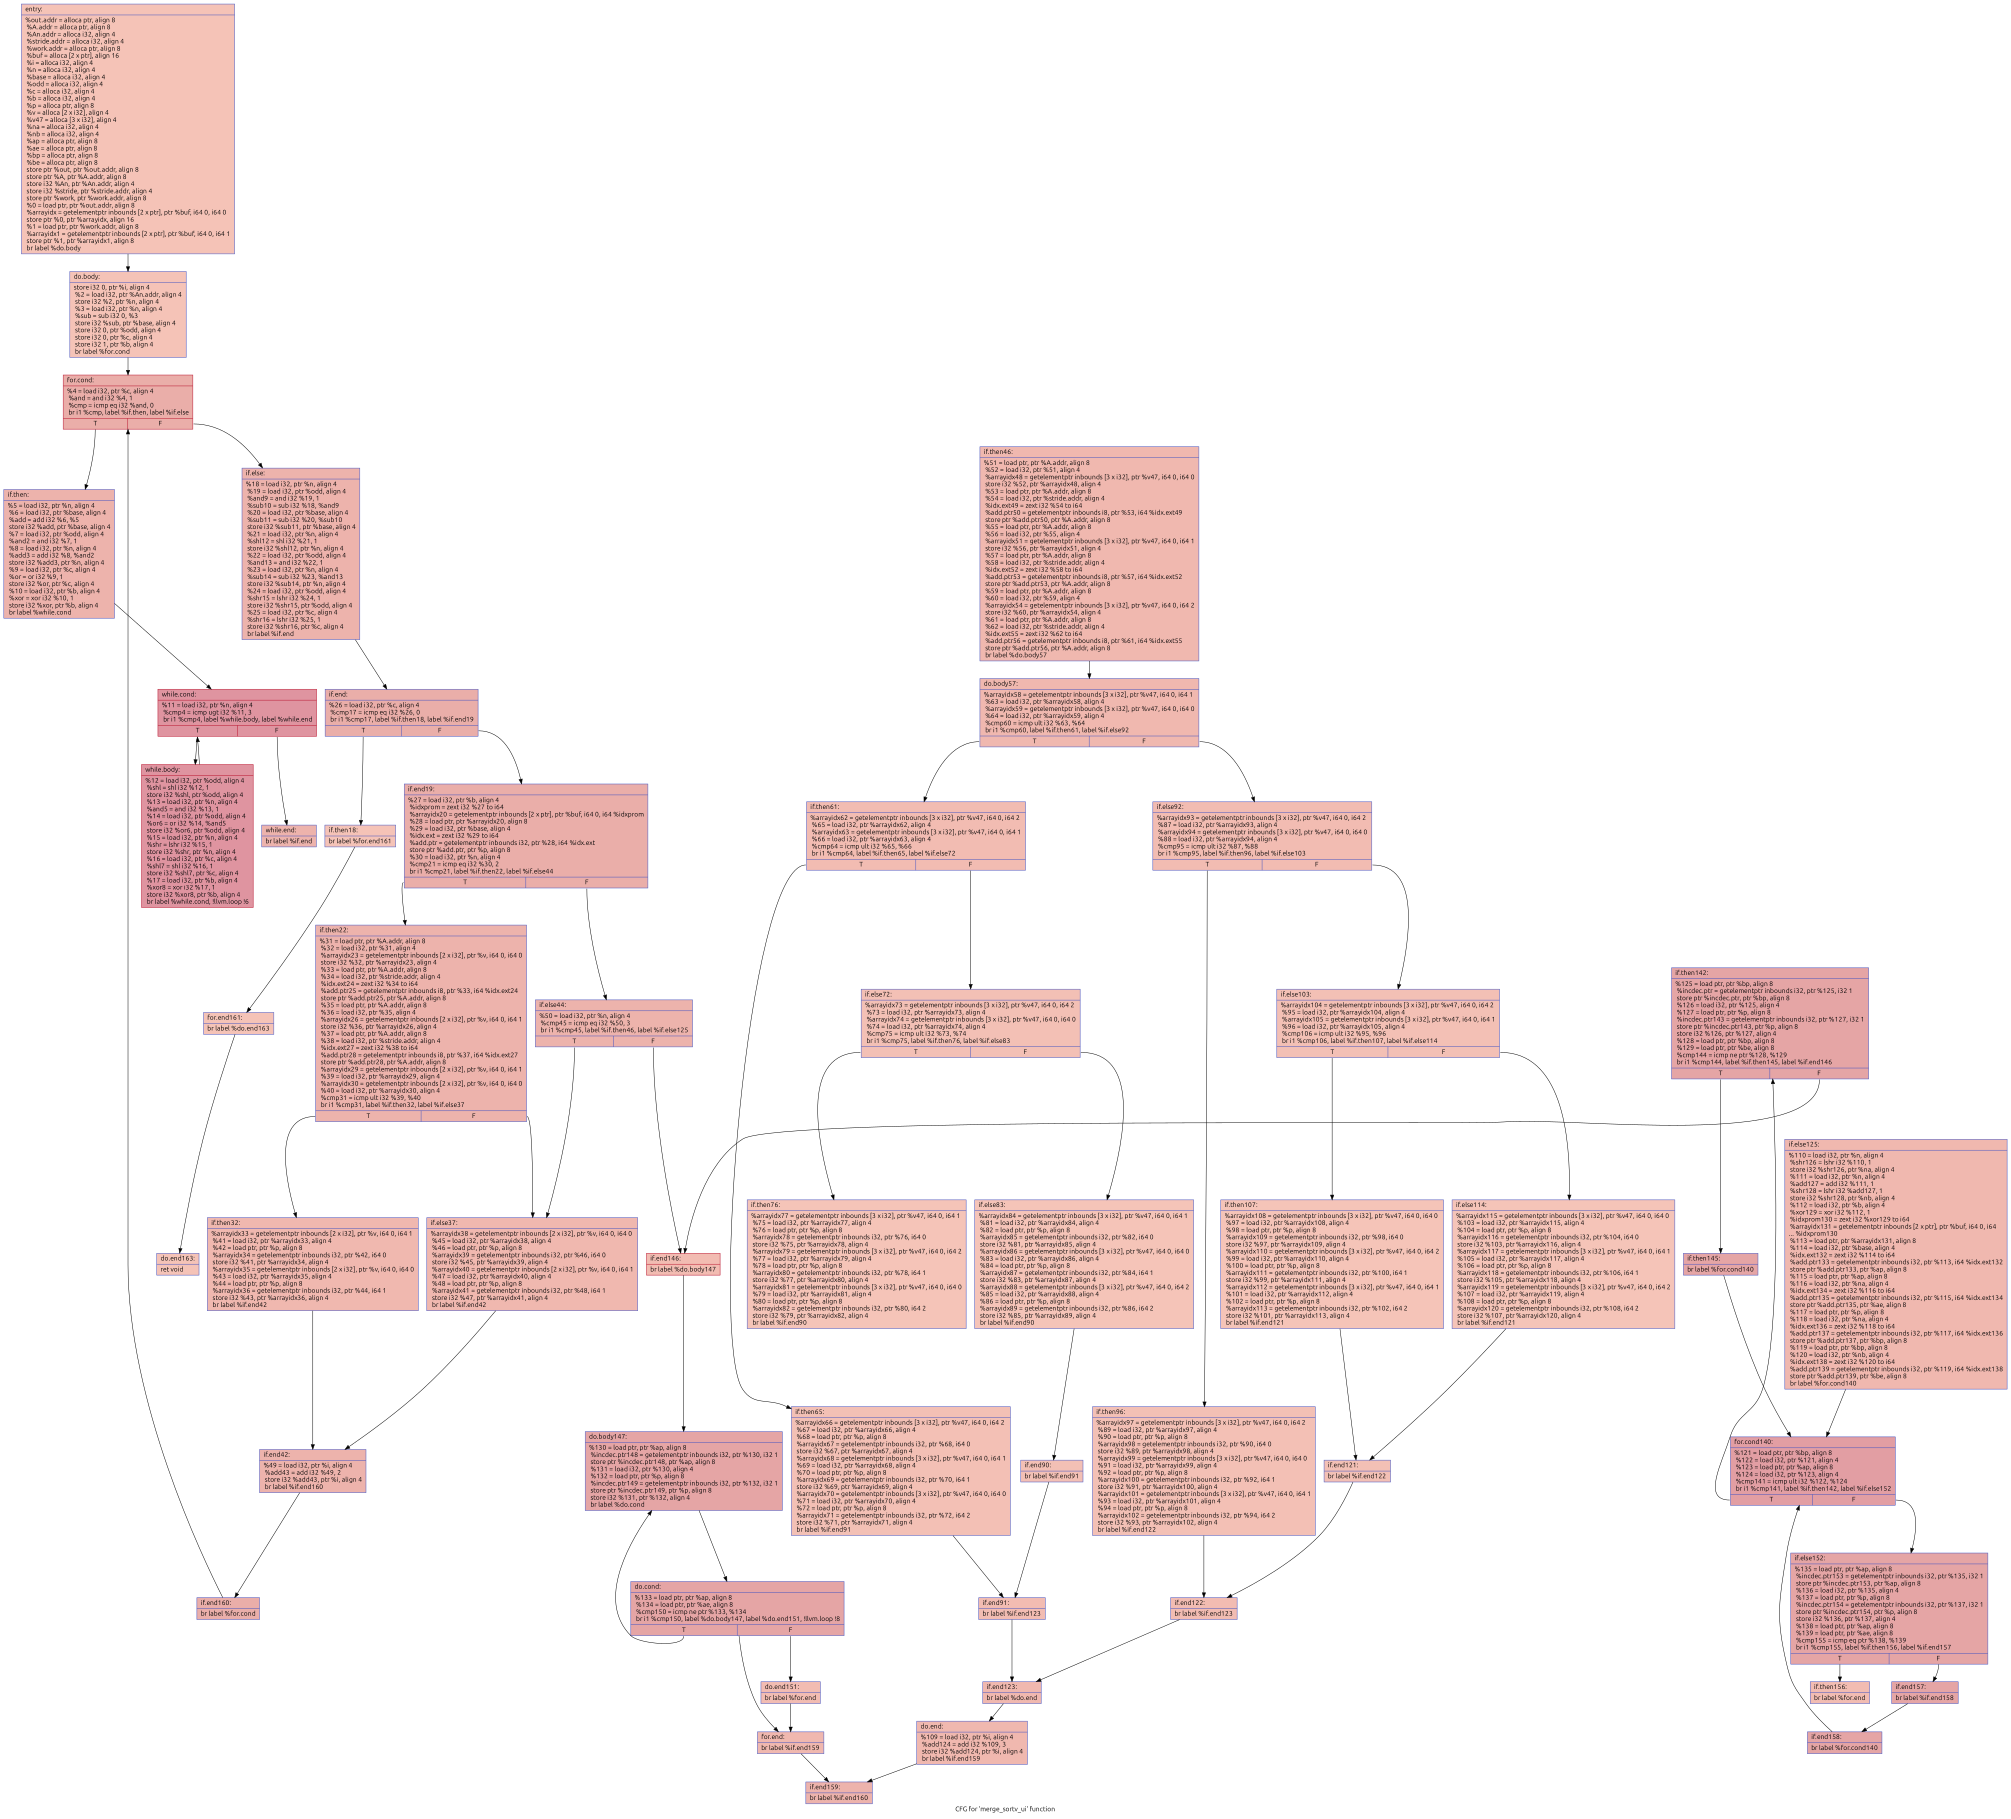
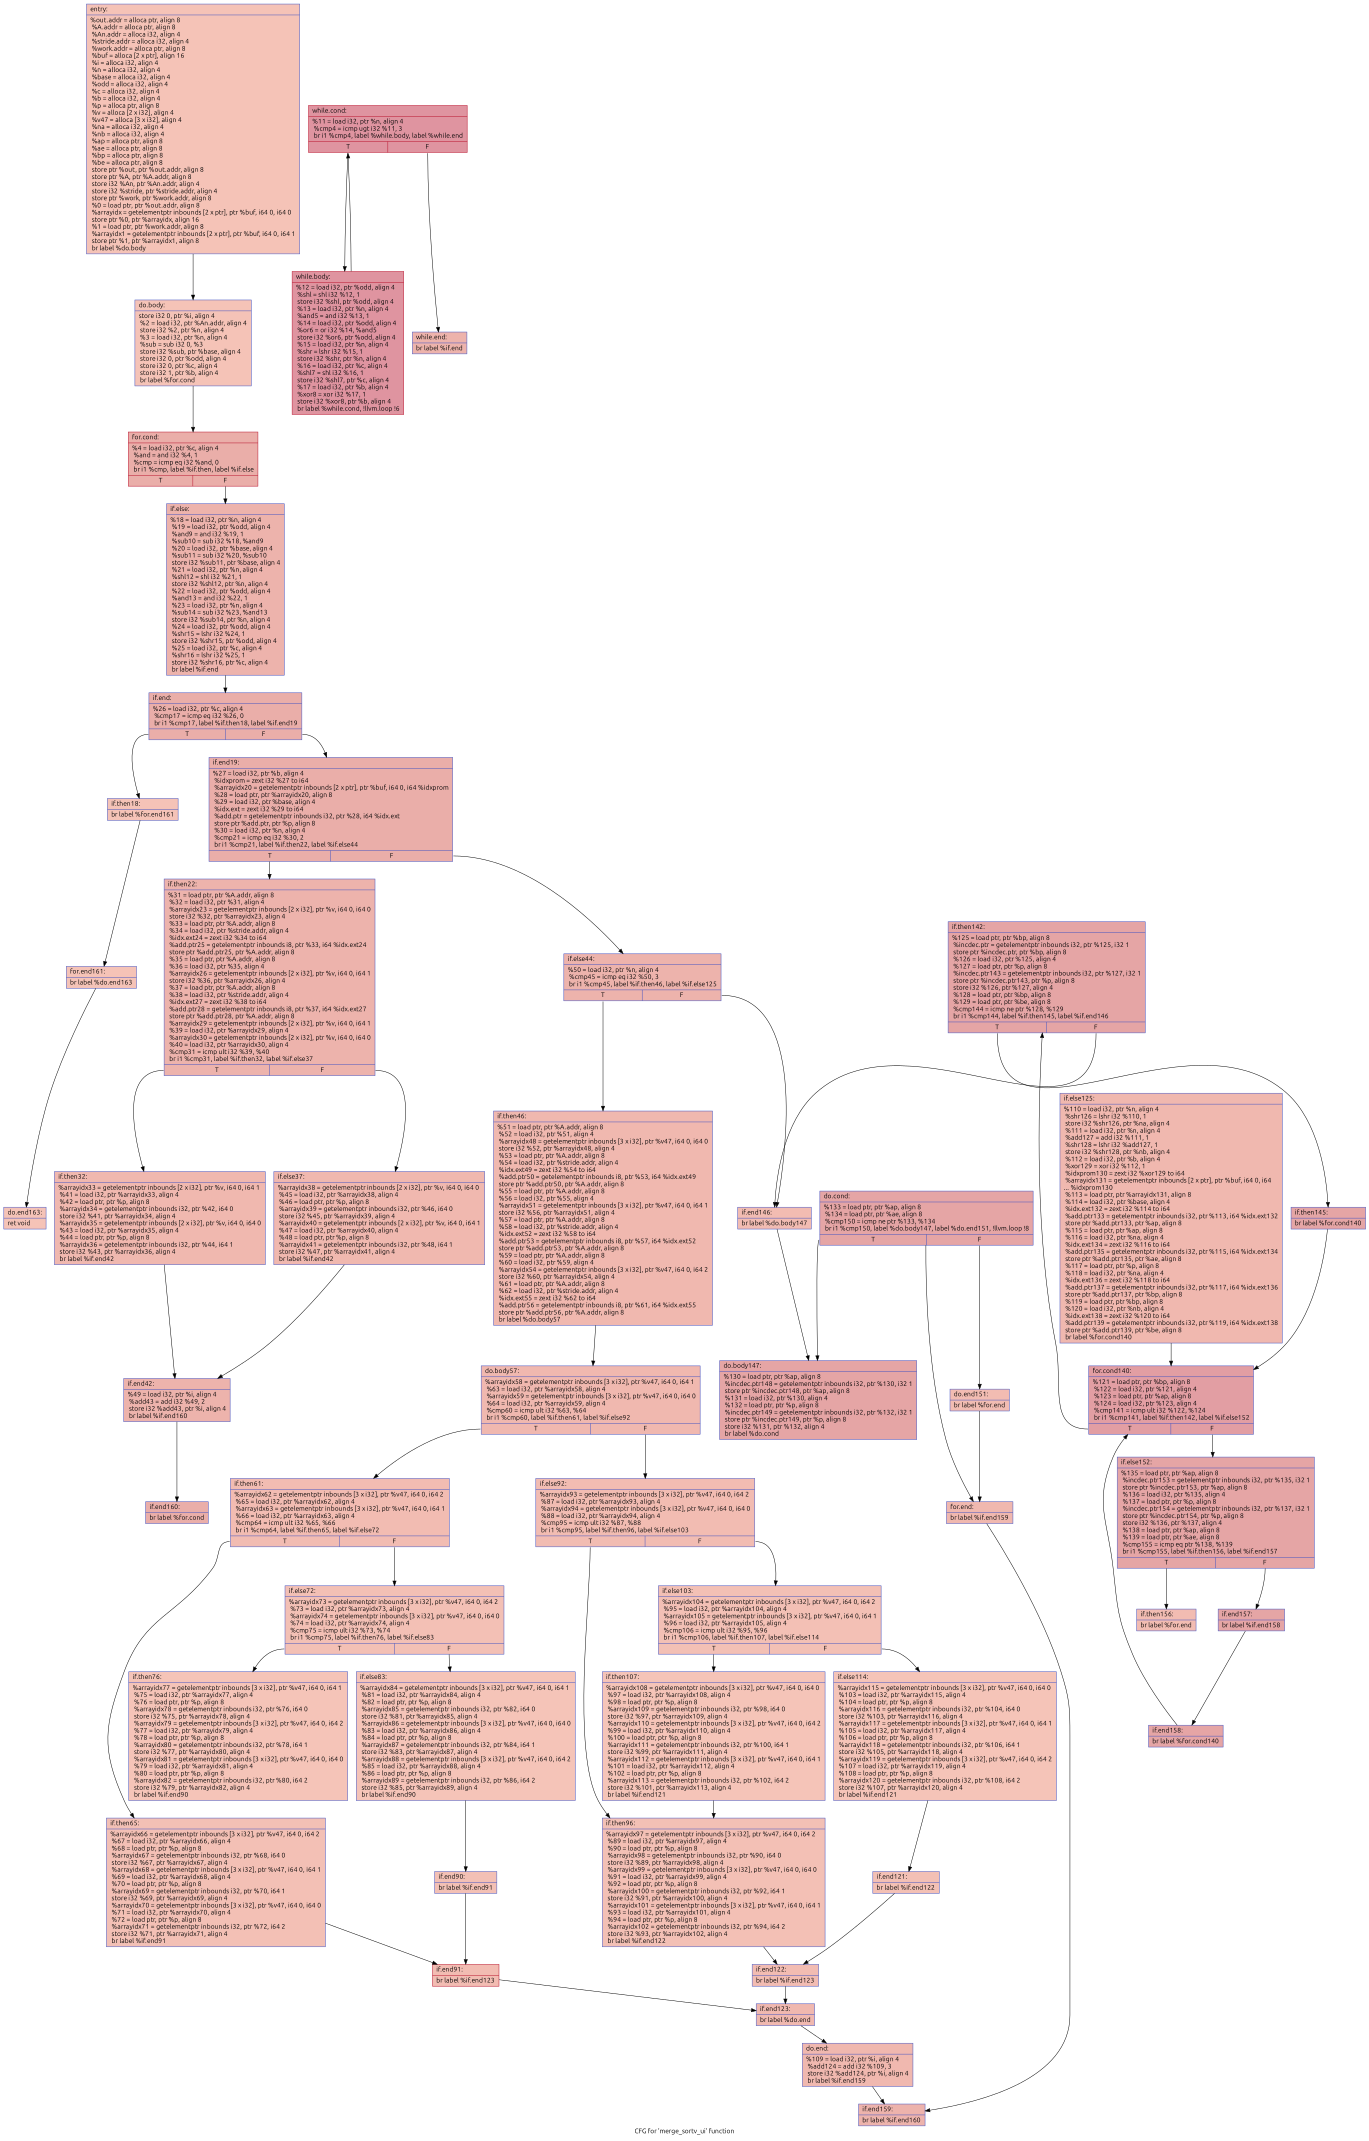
node "if.then:": removed
edge "if.end160:" -> "for.cond:": removed
edge "if.else44:" -> "if.else37:": now "if.else44:" -> "if.then46:"
node "if.end146:": color #b70d28ff -> #3d50c3ff
edge "if.then107:" -> "if.end121:": now "if.then107:" -> "if.then96:"
edge "do.body147:" -> "do.cond:": removed
node "if.end91:": color #3d50c3ff -> #b70d28ff
